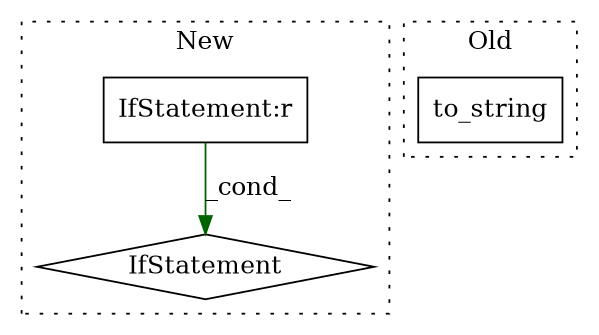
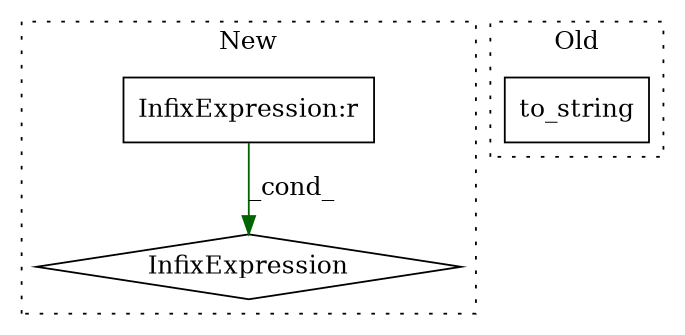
node "IfStatement:r": label "IfStatement:r" -> "InfixExpression:r"
node "IfStatement": label "IfStatement" -> "InfixExpression"
